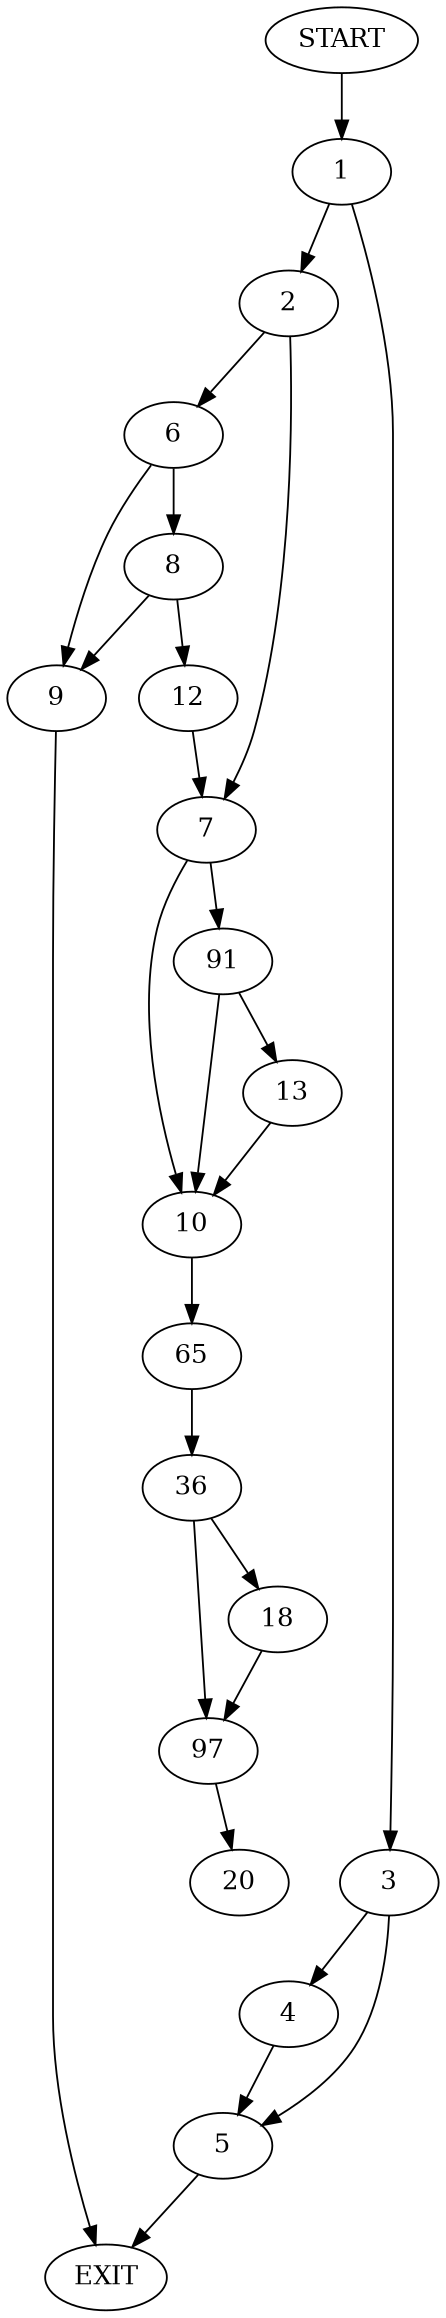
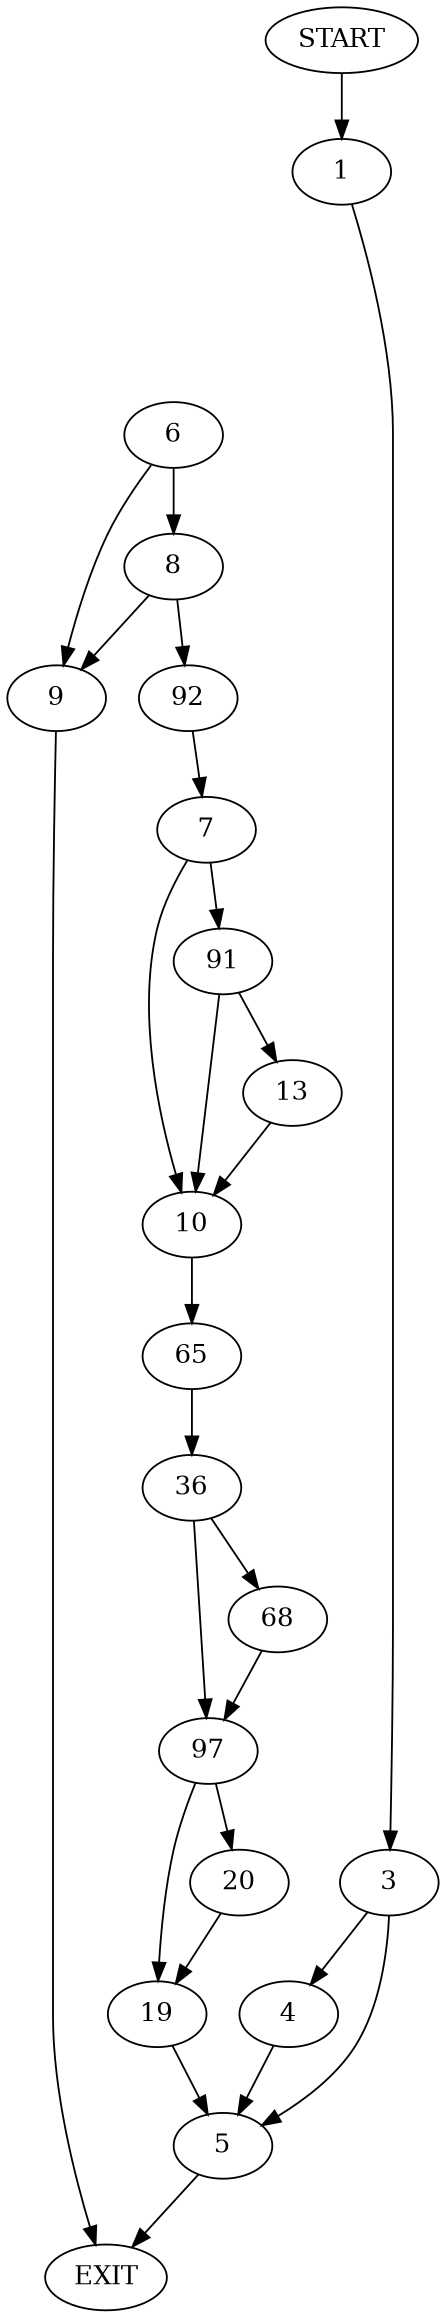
node "2": removed
node "12": label "12" -> "92"
node "18": label "18" -> "68"
node "19": added
